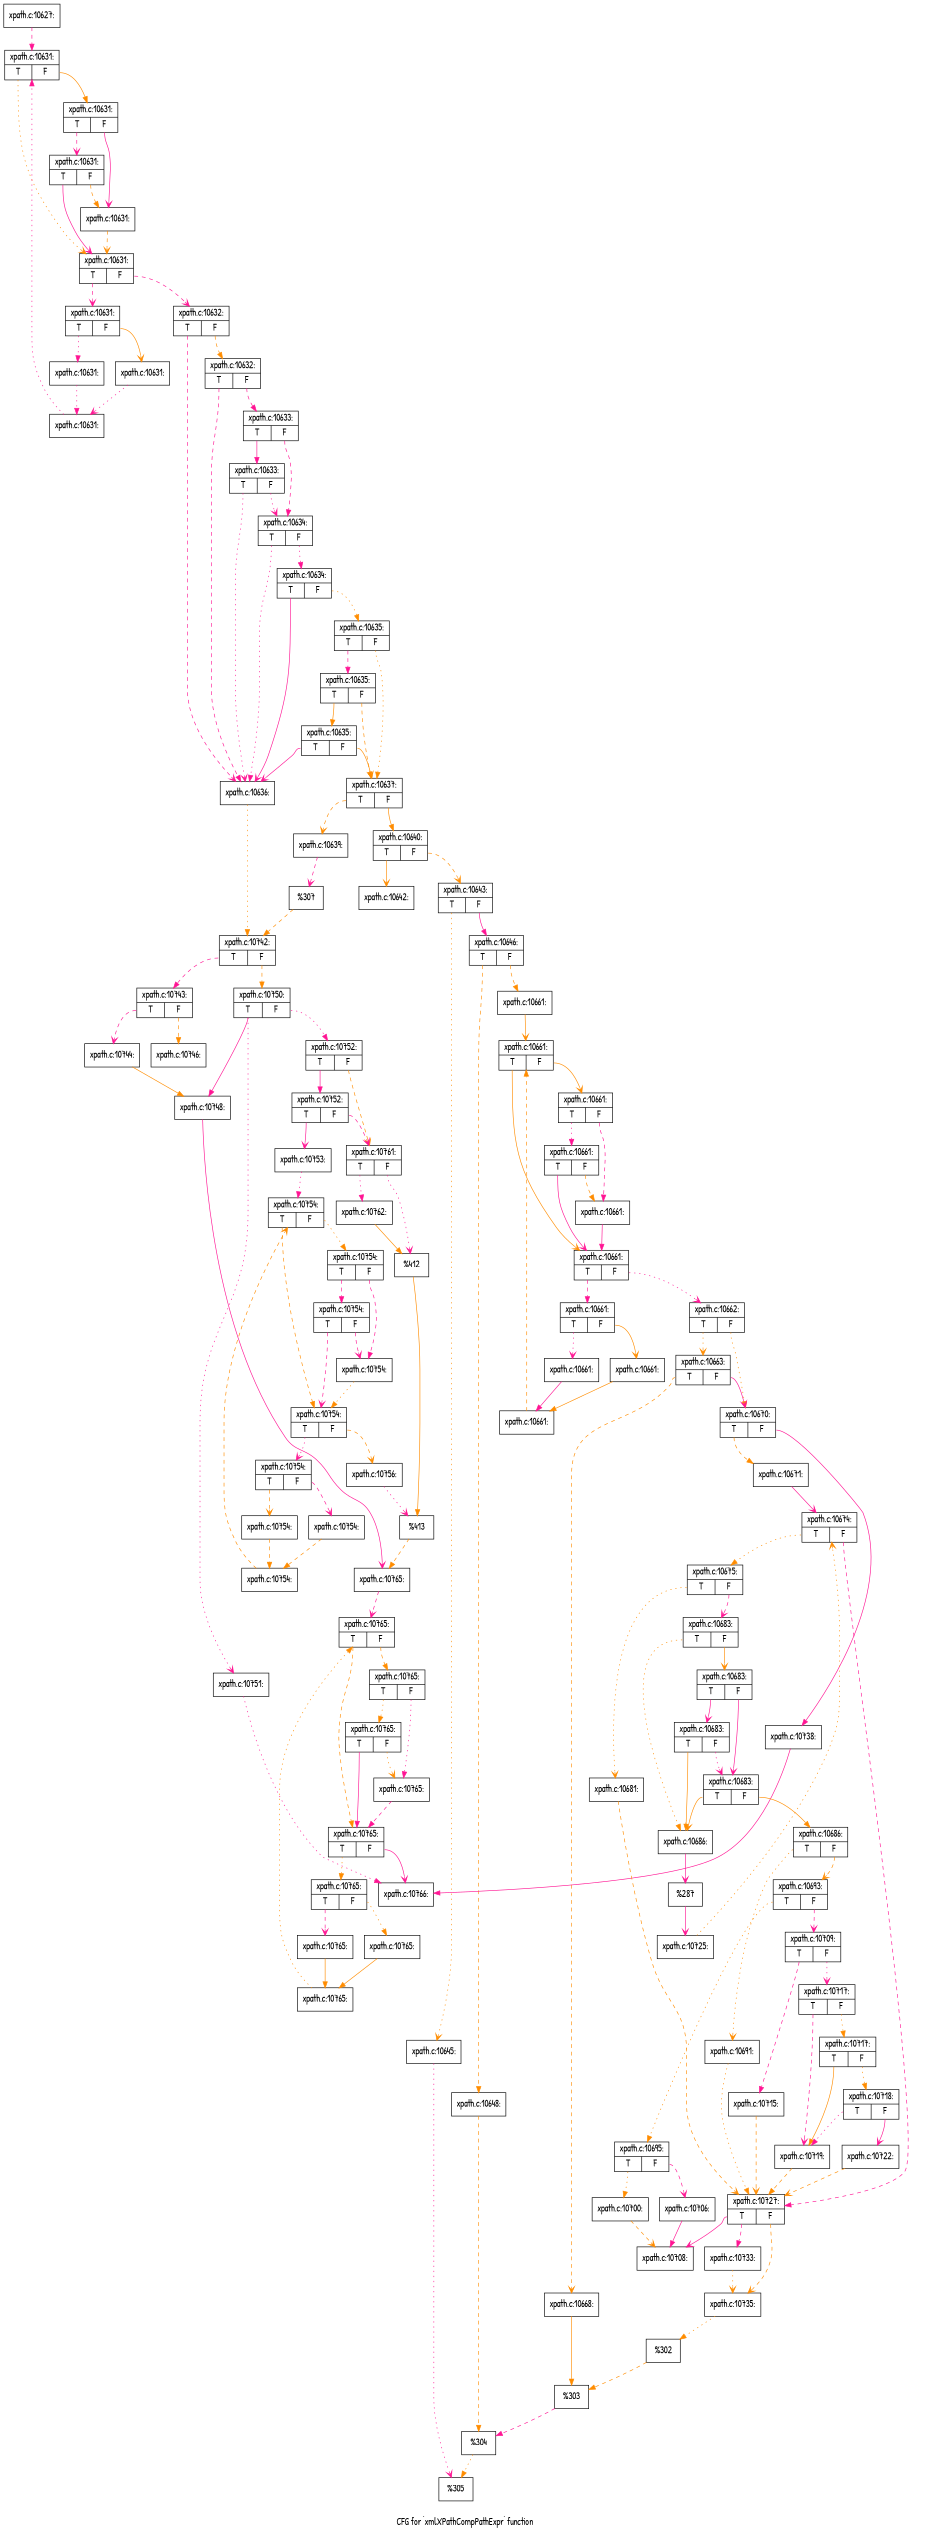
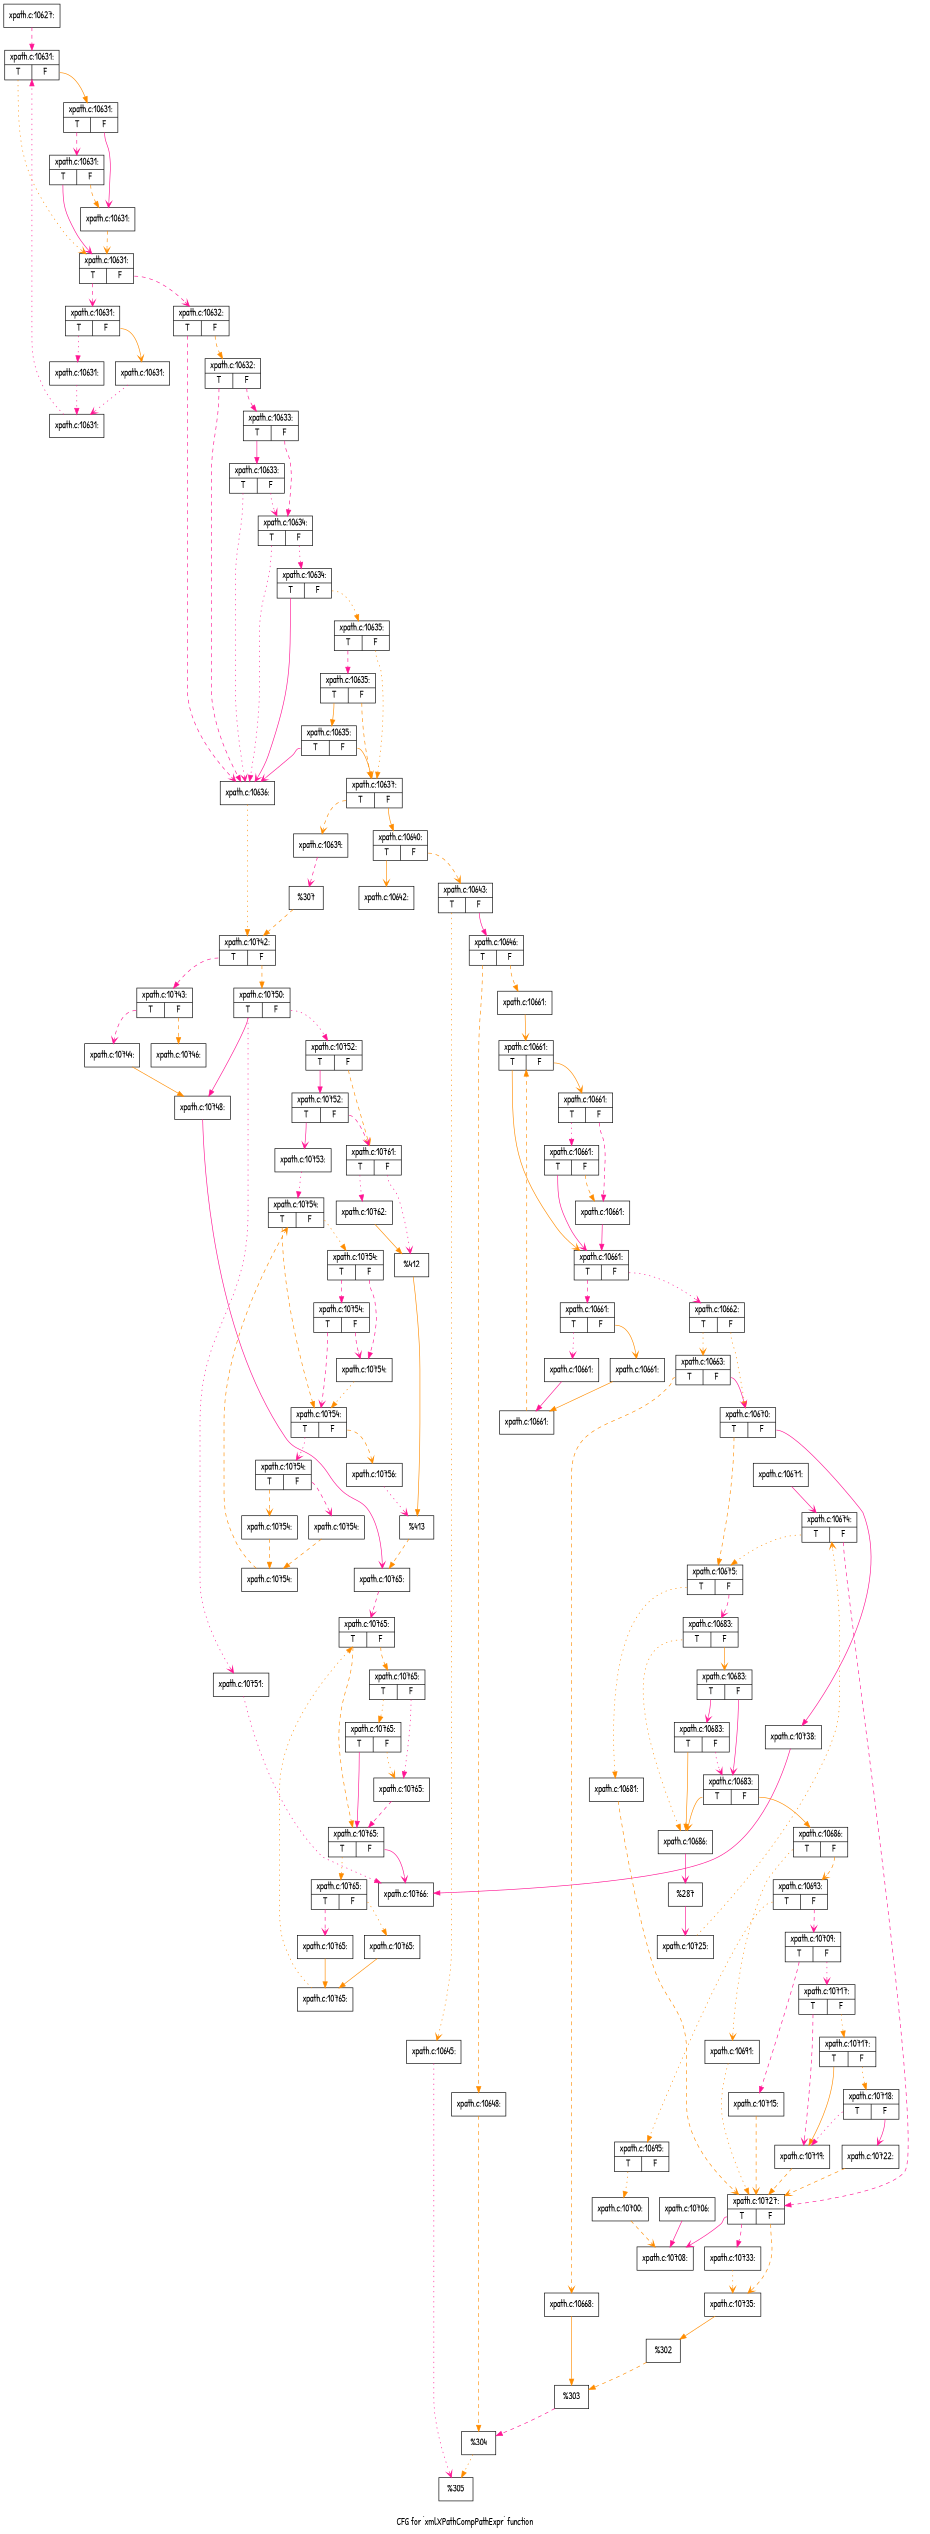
edge "xpath.c:10670:" -> "xpath.c:10671:": now "xpath.c:10670:" -> "xpath.c:10675:"
edge "xpath.c:10675:" -> "xpath.c:10681:": arrowhead vee -> normal
edge "xpath.c:10695:" -> "xpath.c:10706:": removed
edge "xpath.c:10735:" -> "%302": style dotted -> solid
